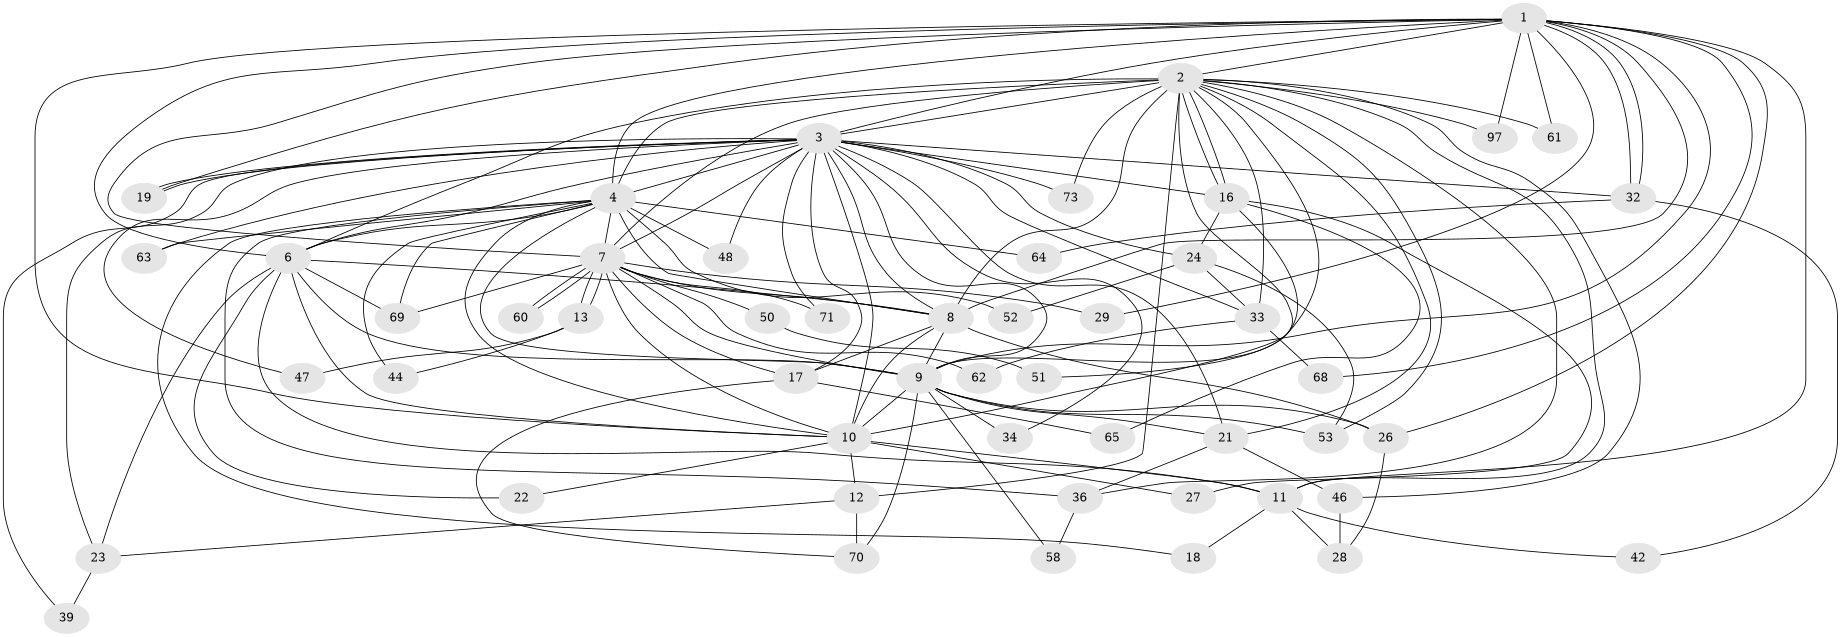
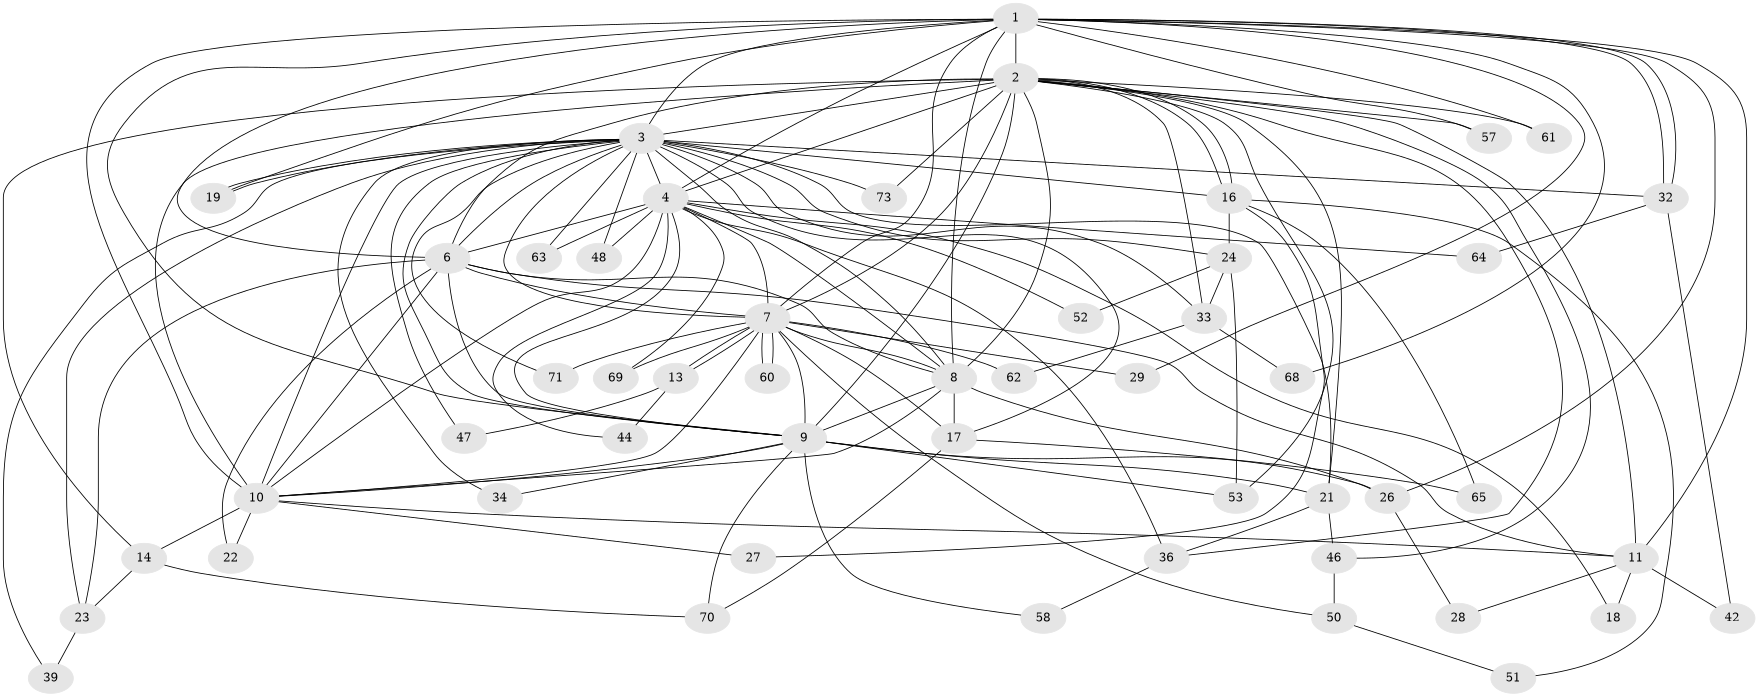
node "97": label "97" -> "57"
edge "6" -- "69": now "6" -- "7"
node "12": label "12" -> "14"
edge "46" -- "28": now "46" -- "50"
